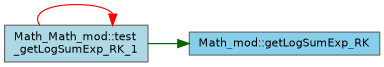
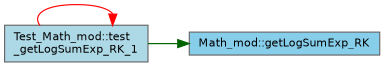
node "Math_Math_mod::test _getLogSumExp_RK_1": label "Math_Math_mod::test _getLogSumExp_RK_1" -> "Test_Math_mod::test _getLogSumExp_RK_1"
